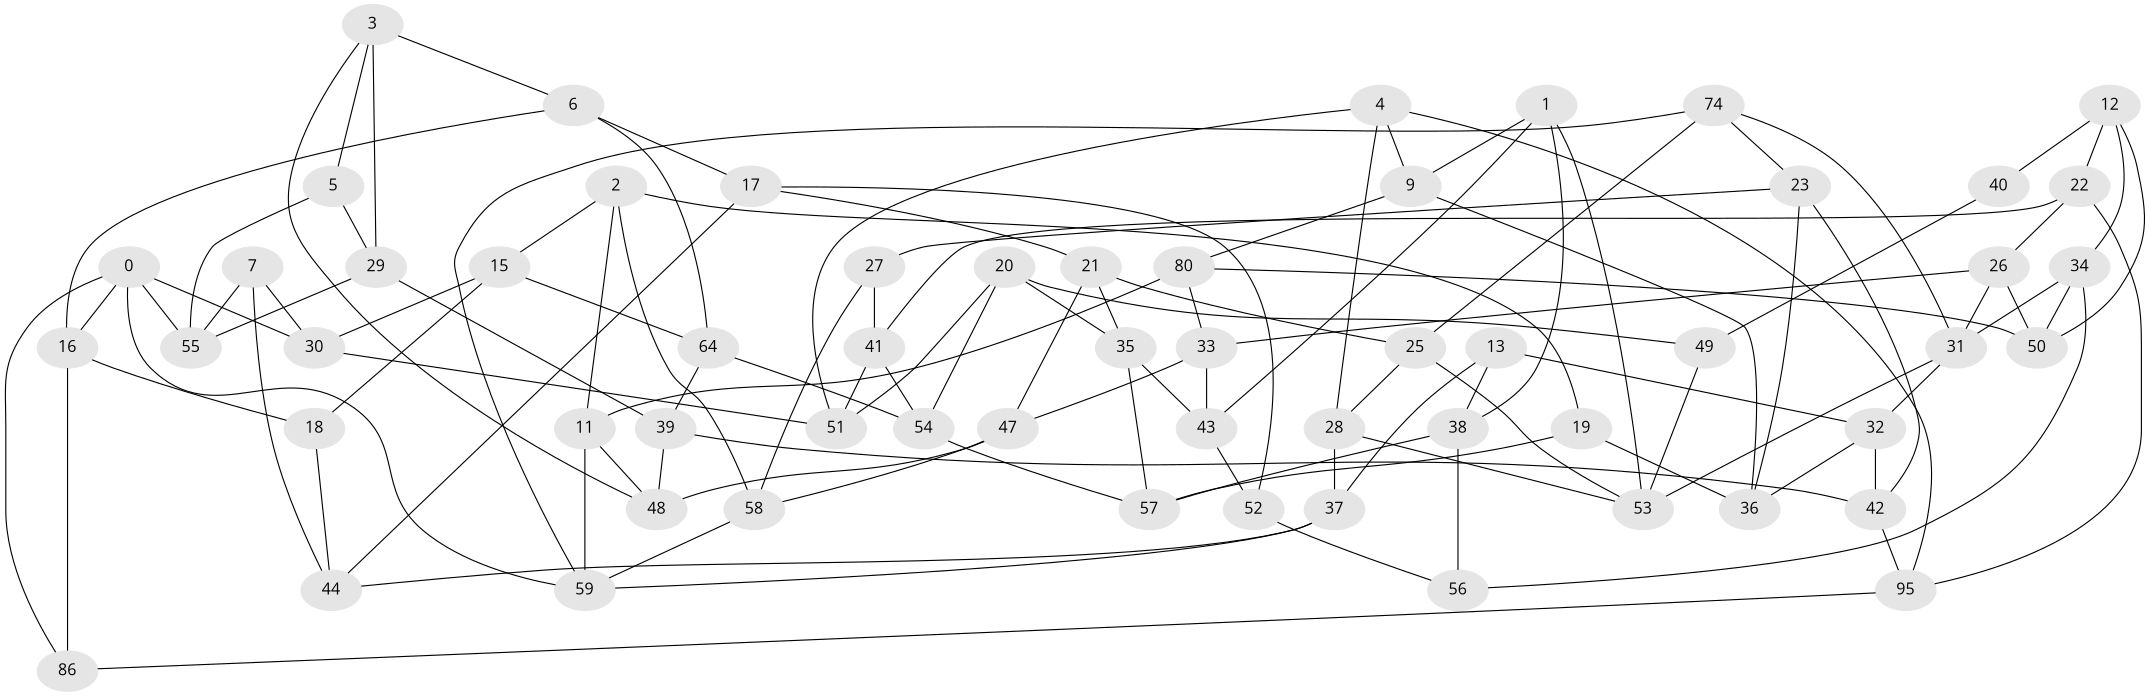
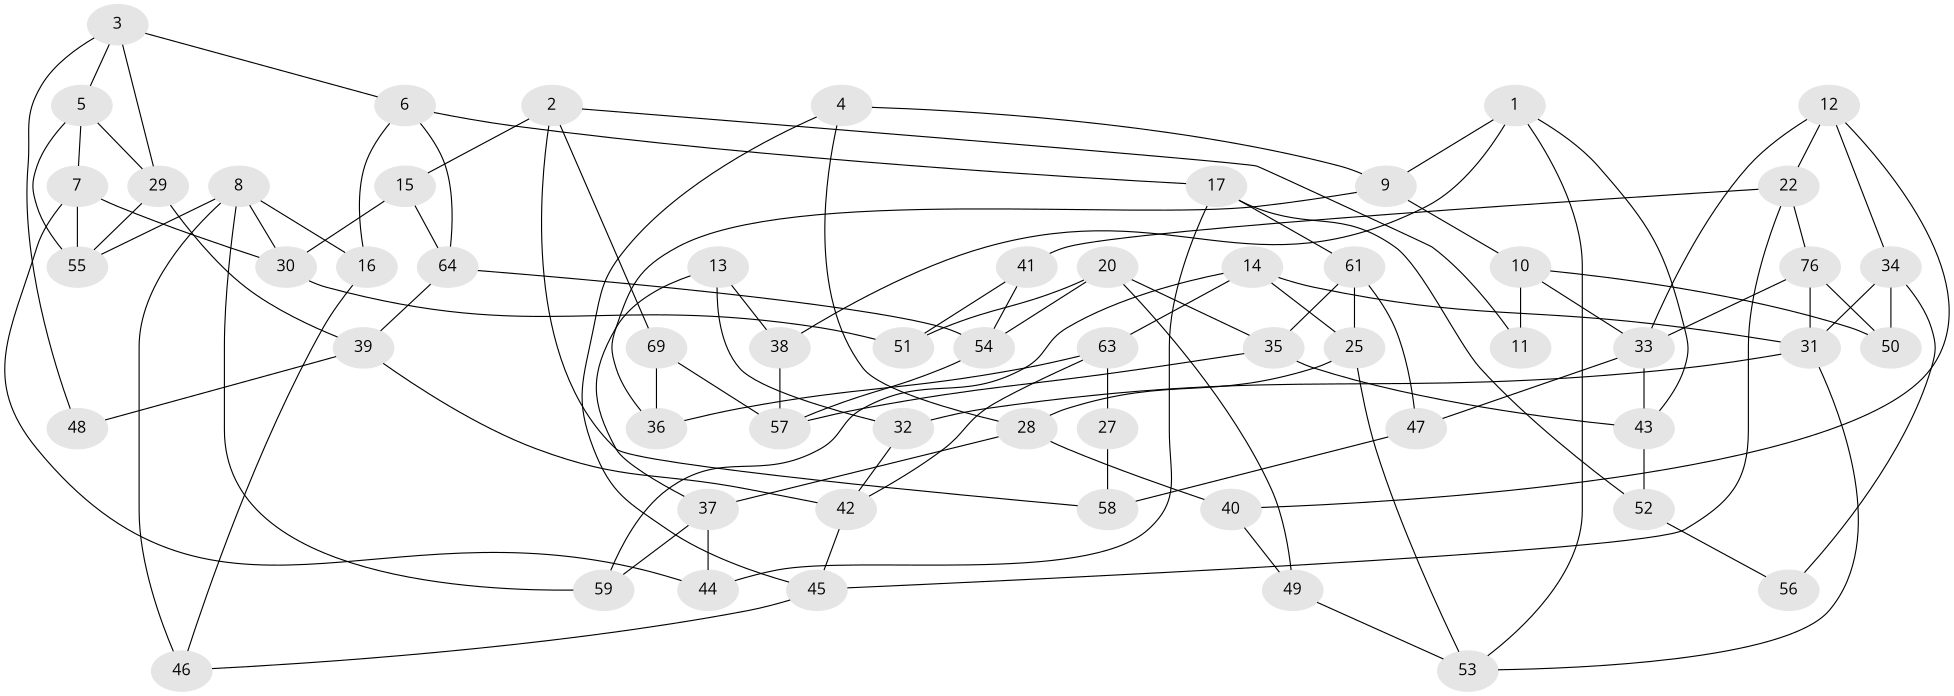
node "74": label "74" -> "14"
edge "5" -- "7": added
edge "4" -- "51": removed
node "23": label "23" -> "63"
edge "12" -- "50": now "12" -- "33"
node "0": label "0" -> "8"
node "21": label "21" -> "61"
node "80": label "80" -> "10"
node "26": label "26" -> "76"
edge "27" -- "41": removed
node "18": removed
node "19": label "19" -> "69"
edge "11" -- "48": removed
edge "32" -- "36": removed
edge "47" -- "48": removed
edge "28" -- "53": now "28" -- "40"
edge "11" -- "59": removed
edge "38" -- "56": removed
edge "58" -- "59": removed
node "95": label "95" -> "45"
node "86": label "86" -> "46"
